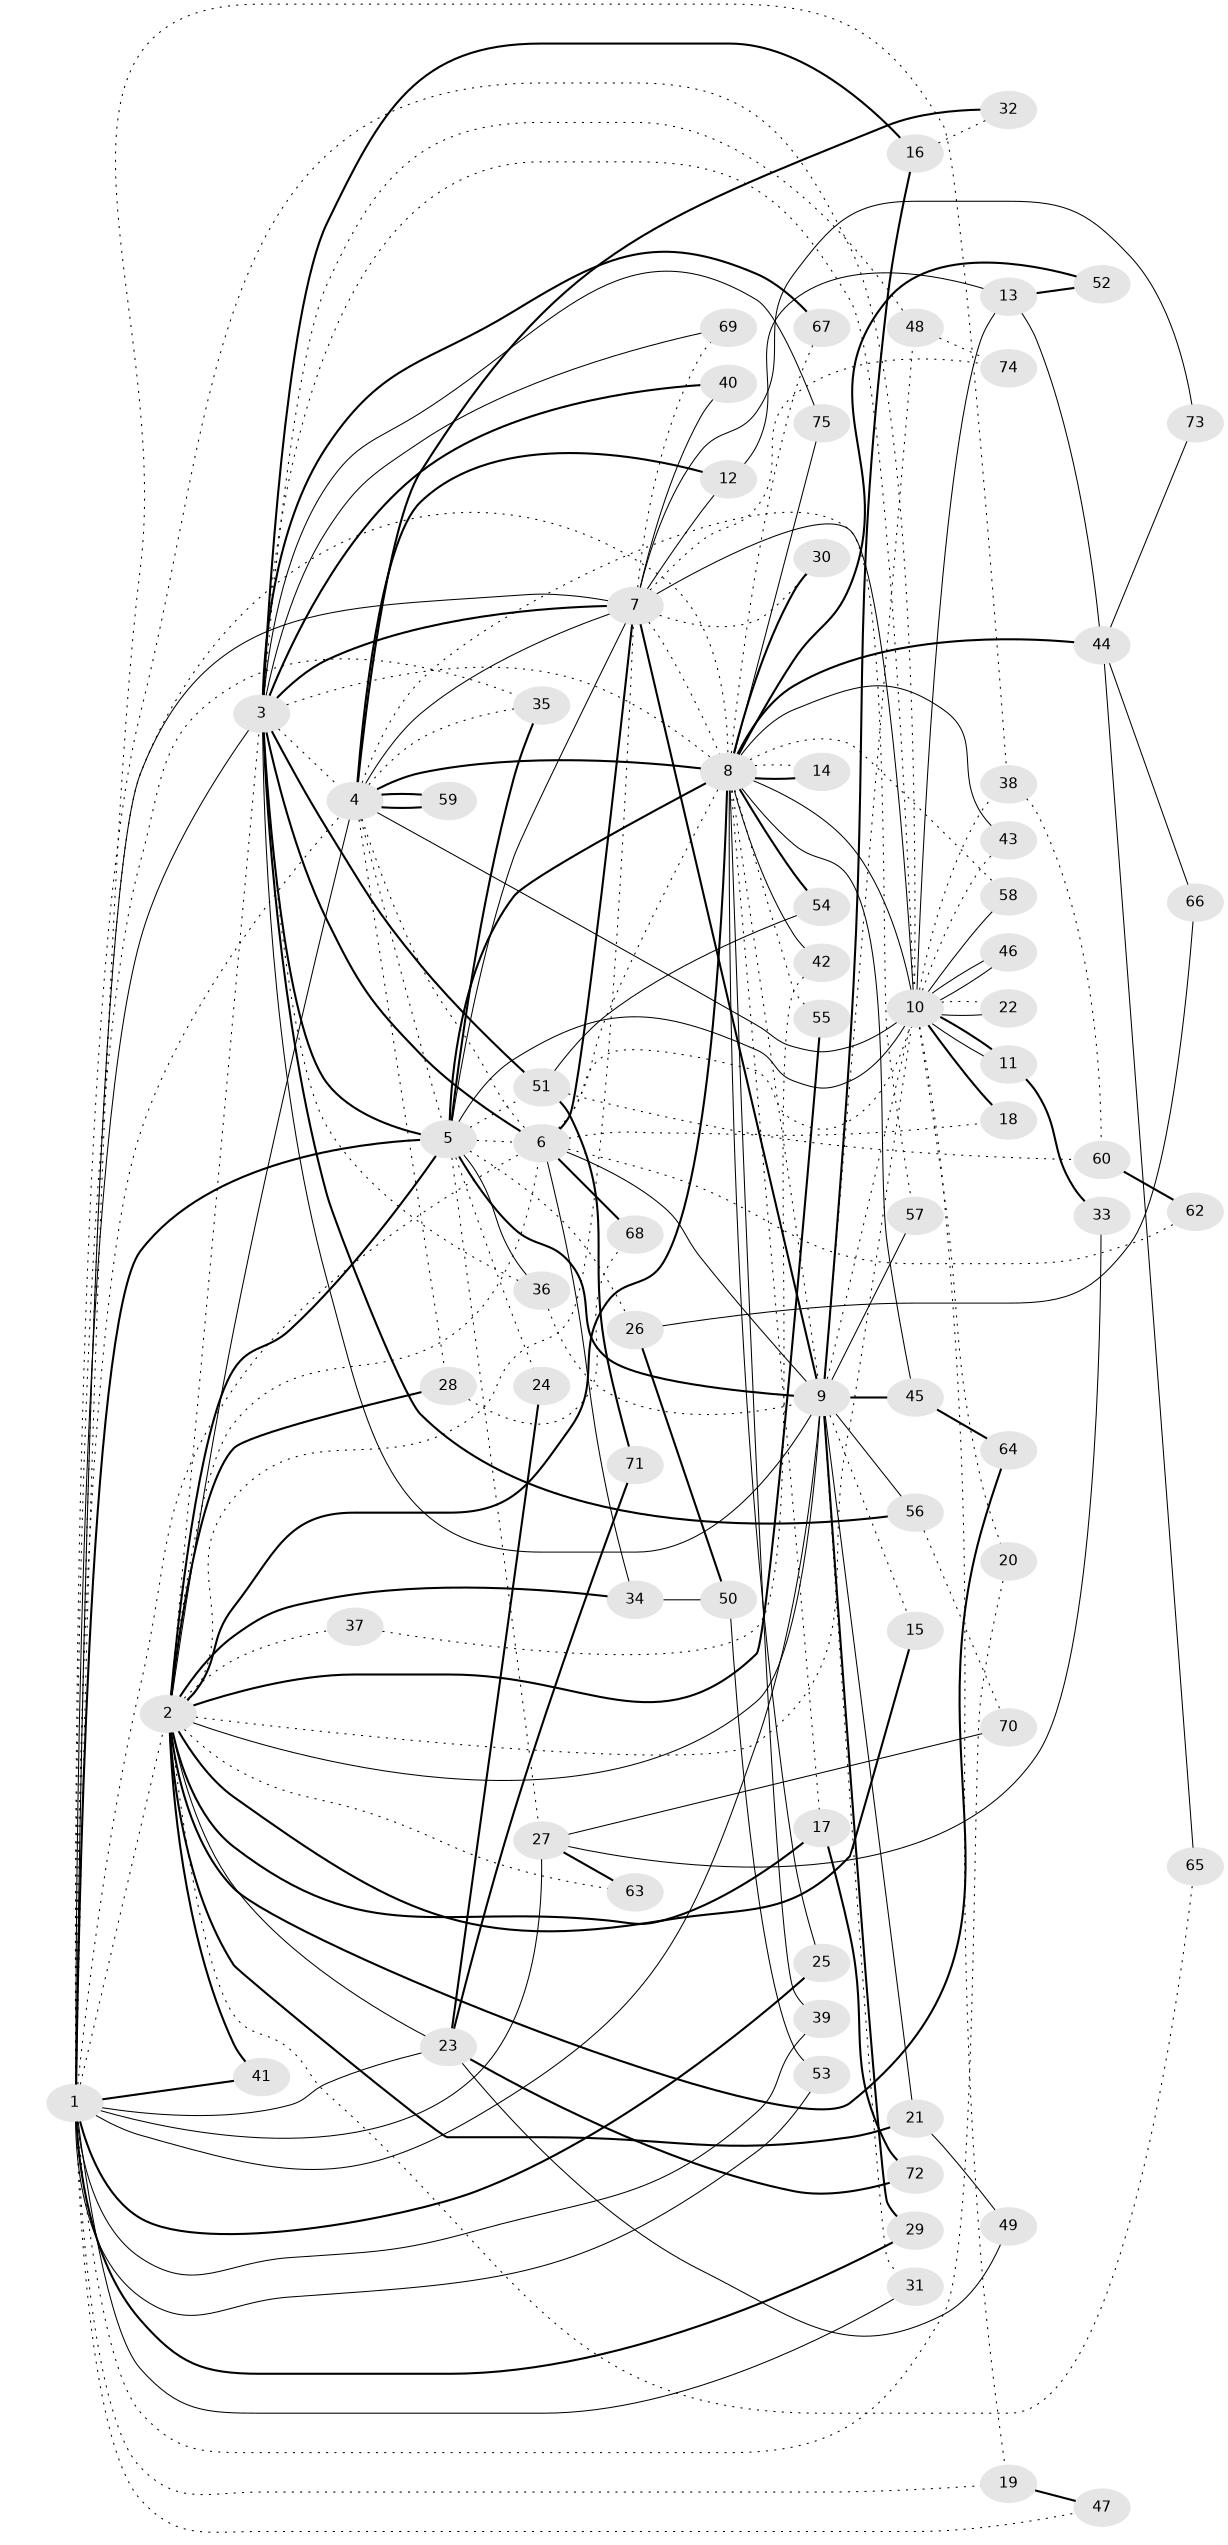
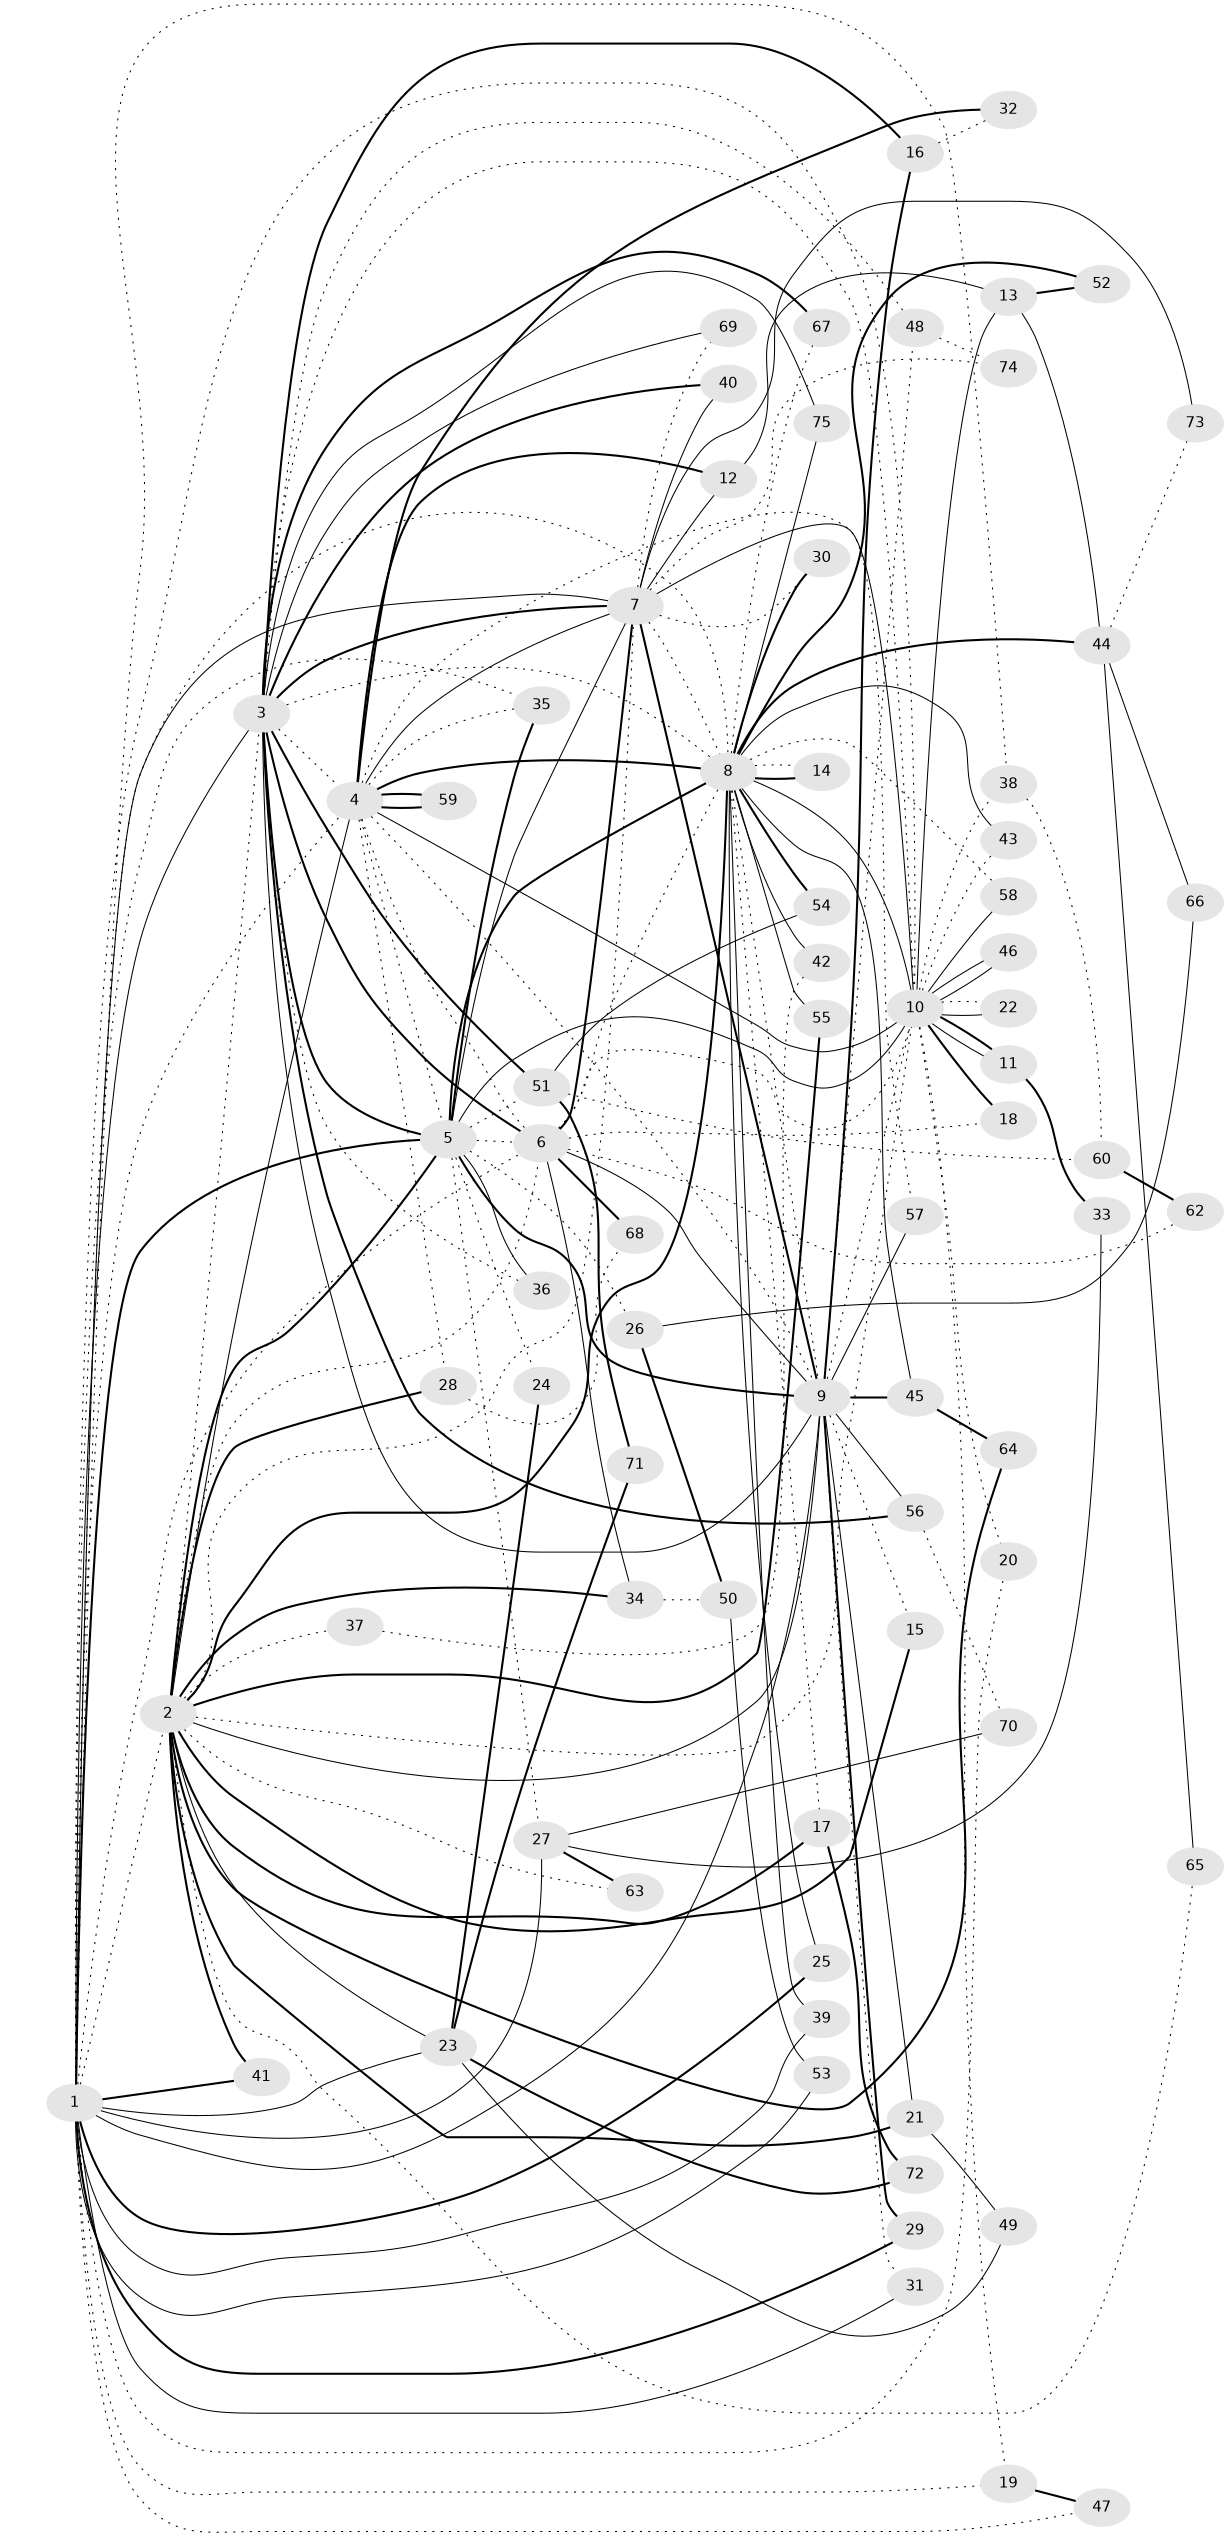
edge "73" -- "44": style solid -> dotted
edge "8" -- "55": style dotted -> solid
edge "36" -- "9": now "4" -- "9"
edge "34" -- "50": style solid -> dotted
